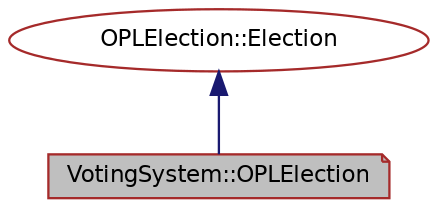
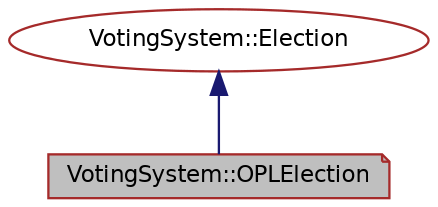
node "OPLElection::Election": label "OPLElection::Election" -> "VotingSystem::Election"
